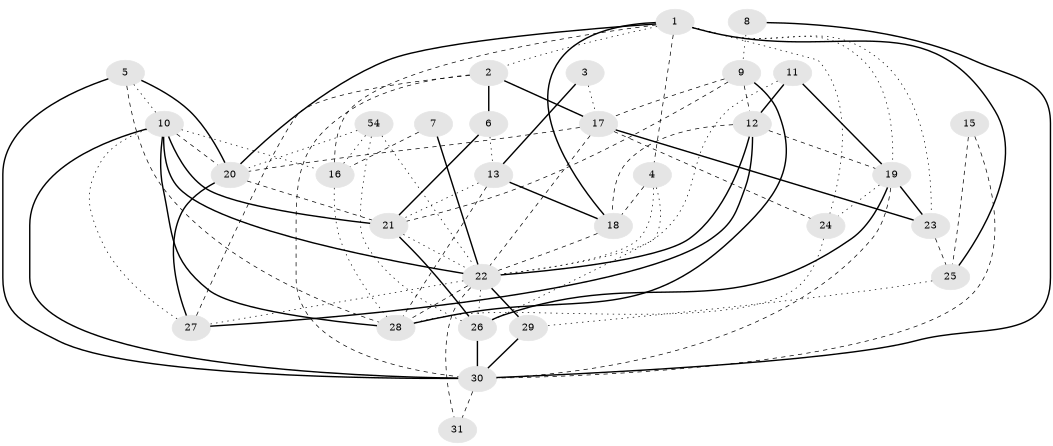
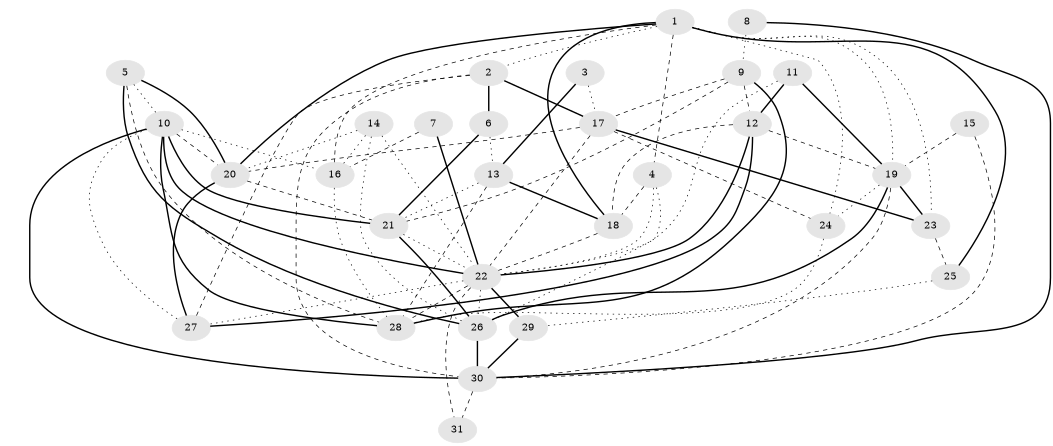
node "54": label "54" -> "14"
edge "15" -- "25": now "15" -- "19"
edge "5" -- "30": now "5" -- "26"
